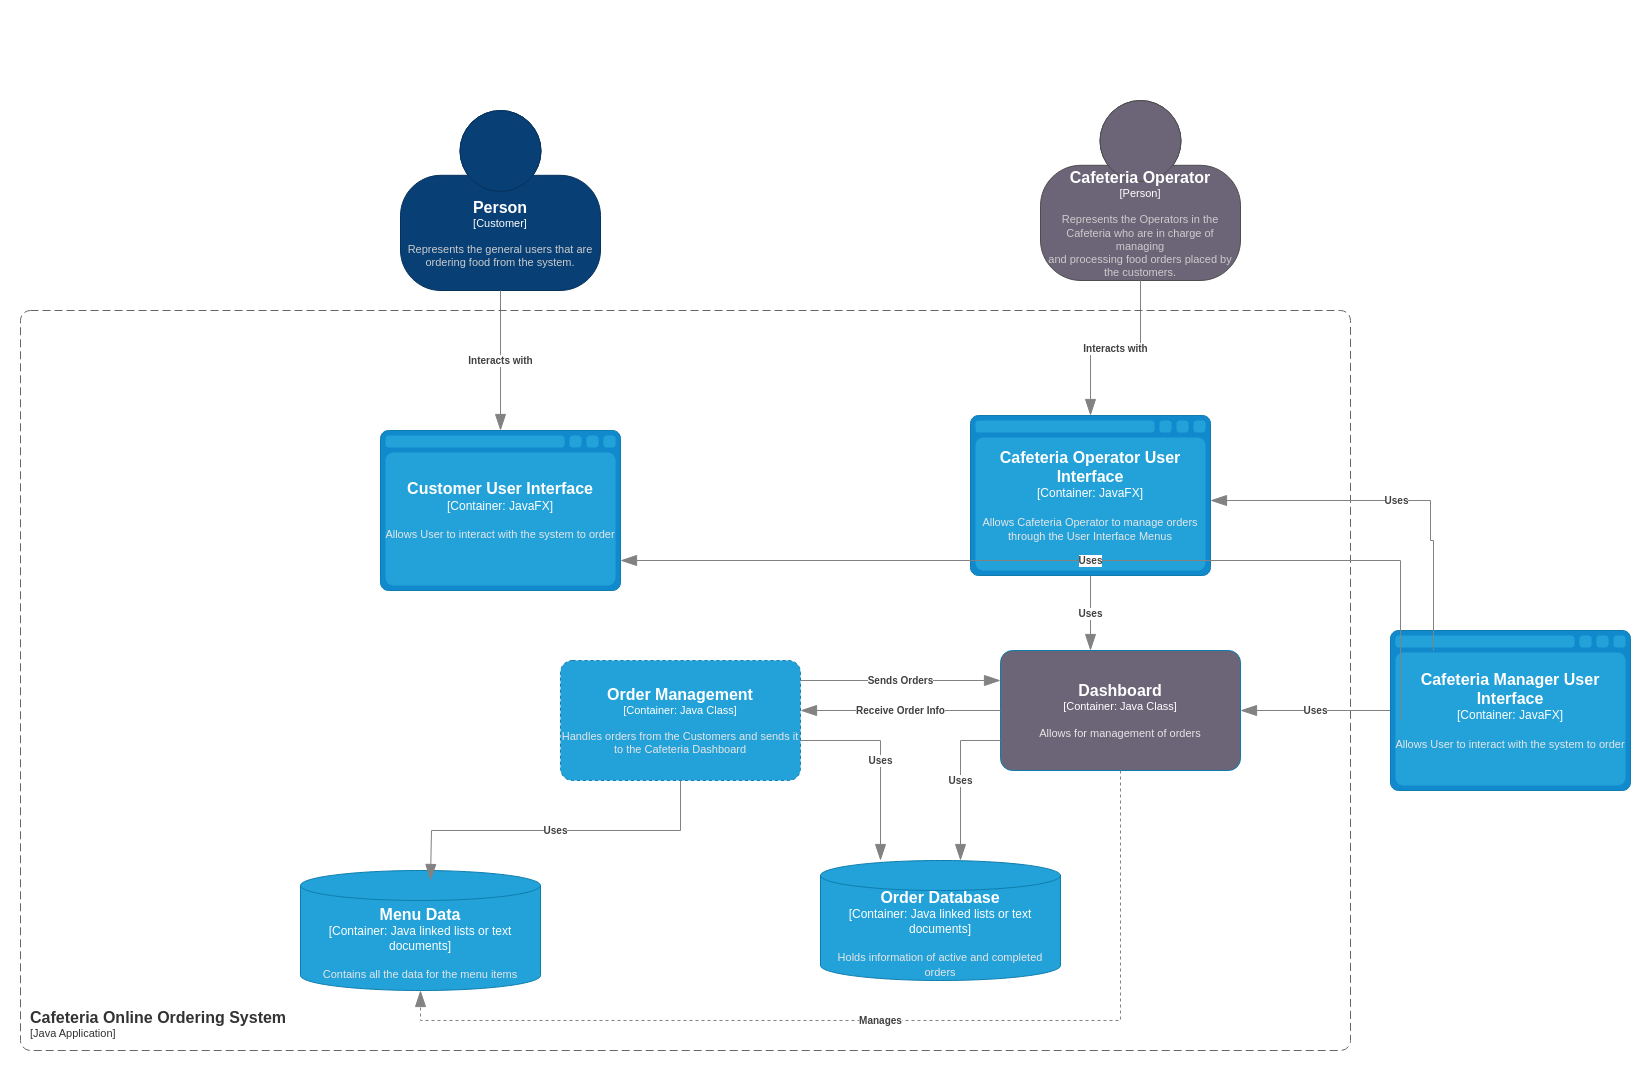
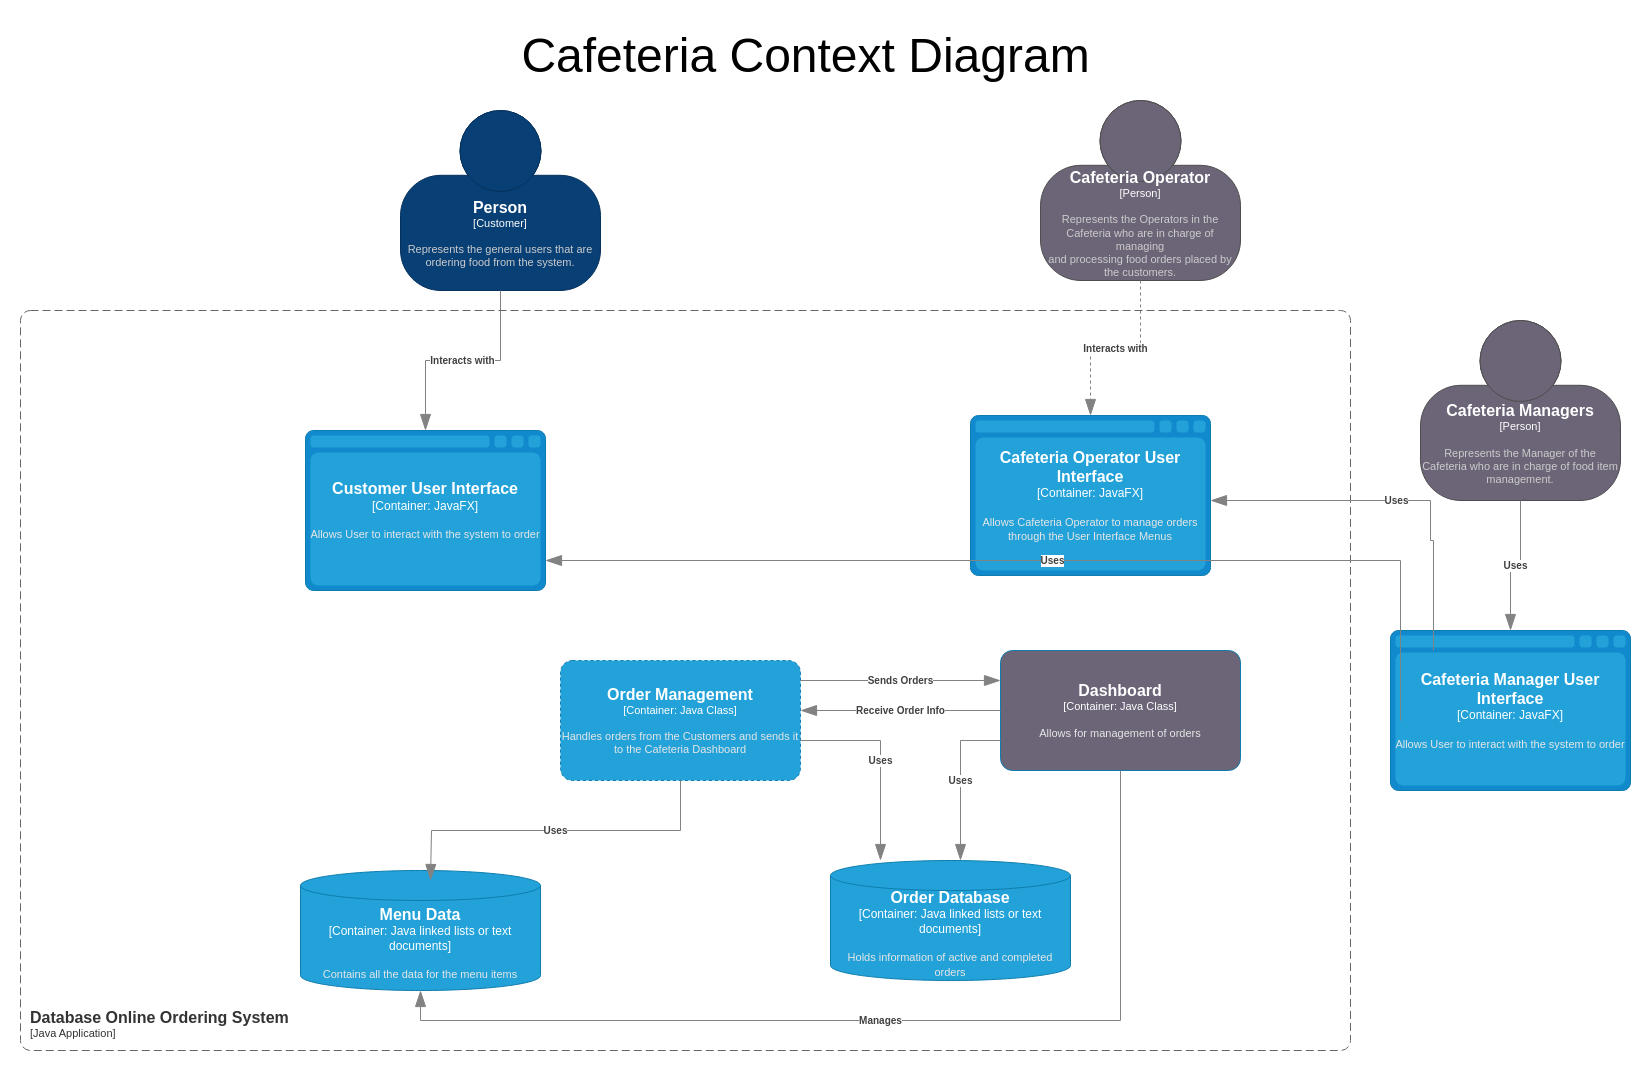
node "Cafeteria Context Diagram": added
edge "Cafeteria Operator [Person] Represents the Operators in the Cafeteria who are in charge of managing and processing food orders placed by the customers." -> "Cafeteria Operator User Interface [Container: JavaFX] Allows Cafeteria Operator to manage orders through the User Interface Menus": style solid -> dashed
node "Cafeteria Managers [Person] Represents the Manager of the Cafeteria who are in charge of food item management.": added
node "Customer User Interface [Container: JavaFX] Allows User to interact with the system to order": moved (501, 511) -> (426, 511)
edge "Cafeteria Managers [Person] Represents the Manager of the Cafeteria who are in charge of food item management." -> "Cafeteria Manager User Interface [Container: JavaFX] Allows User to interact with the system to order": added, label "Uses"
edge "Cafeteria Operator User Interface [Container: JavaFX] Allows Cafeteria Operator to manage orders through the User Interface Menus" -> "Dashboard [Container: Java Class] Allows for management of orders": removed, label "Uses"
edge "Cafeteria Manager User Interface [Container: JavaFX] Allows User to interact with the system to order" -> "Dashboard [Container: Java Class] Allows for management of orders": removed, label "Uses"
node "Order Database [Container: Java linked lists or text documents] Holds information of active and completed orders": moved (941, 921) -> (951, 921)
edge "Dashboard [Container: Java Class] Allows for management of orders" -> "Menu Data [Container: Java linked lists or text documents] Contains all the data for the menu items": style dashed -> solid
node "Cafeteria Online Ordering System [Java Application]": label "Cafeteria Online Ordering System [Java Application]" -> "Database Online Ordering System [Java Application]"
